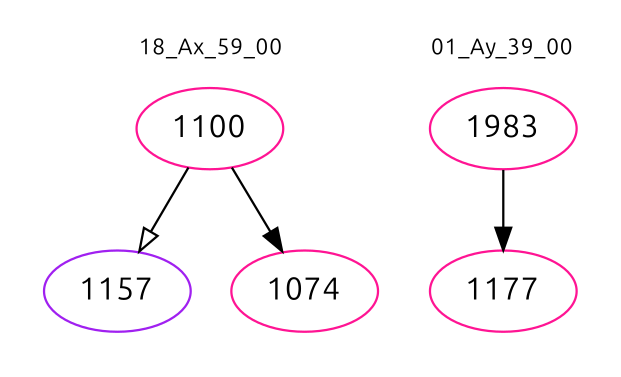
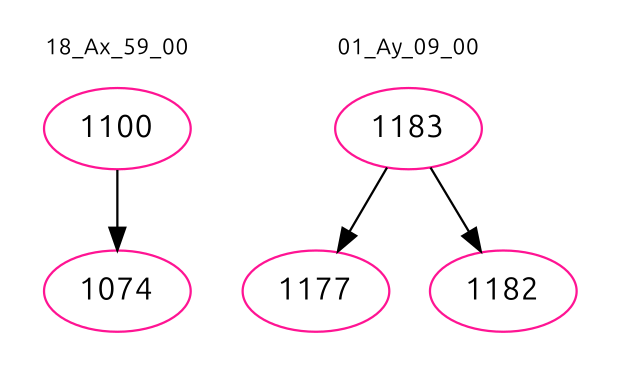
cluster "01_Ay_39_00": label "01_Ay_39_00" -> "01_Ay_09_00"
node "1983": label "1983" -> "1183"
node "1157": removed
node "1182": added
